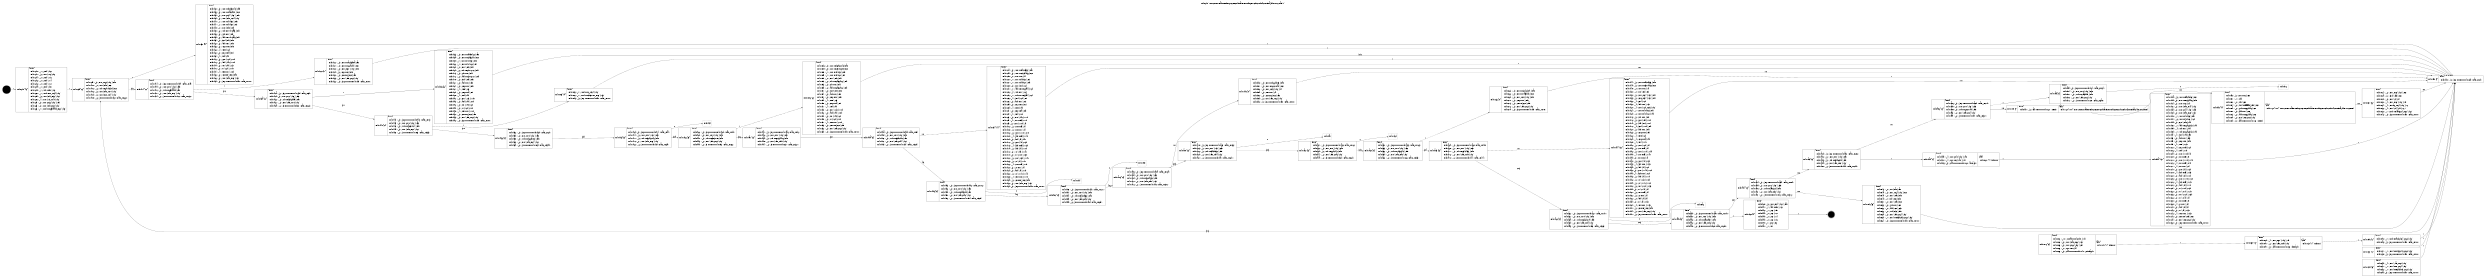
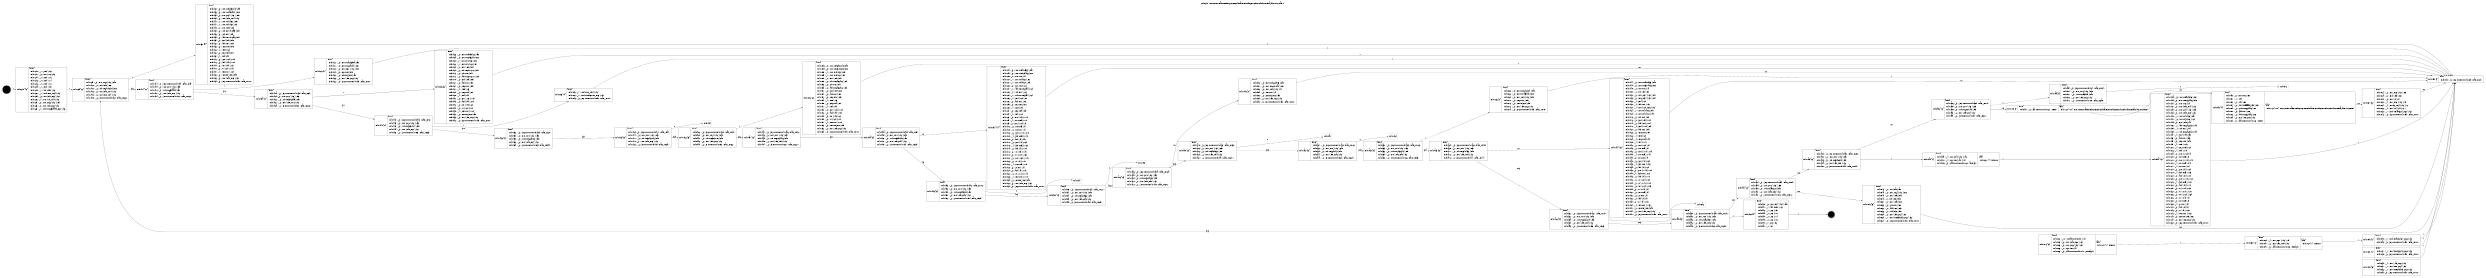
edge "0x401b55 [88]" -> "0x401fd0 [5]": label " 513" -> " 1"
